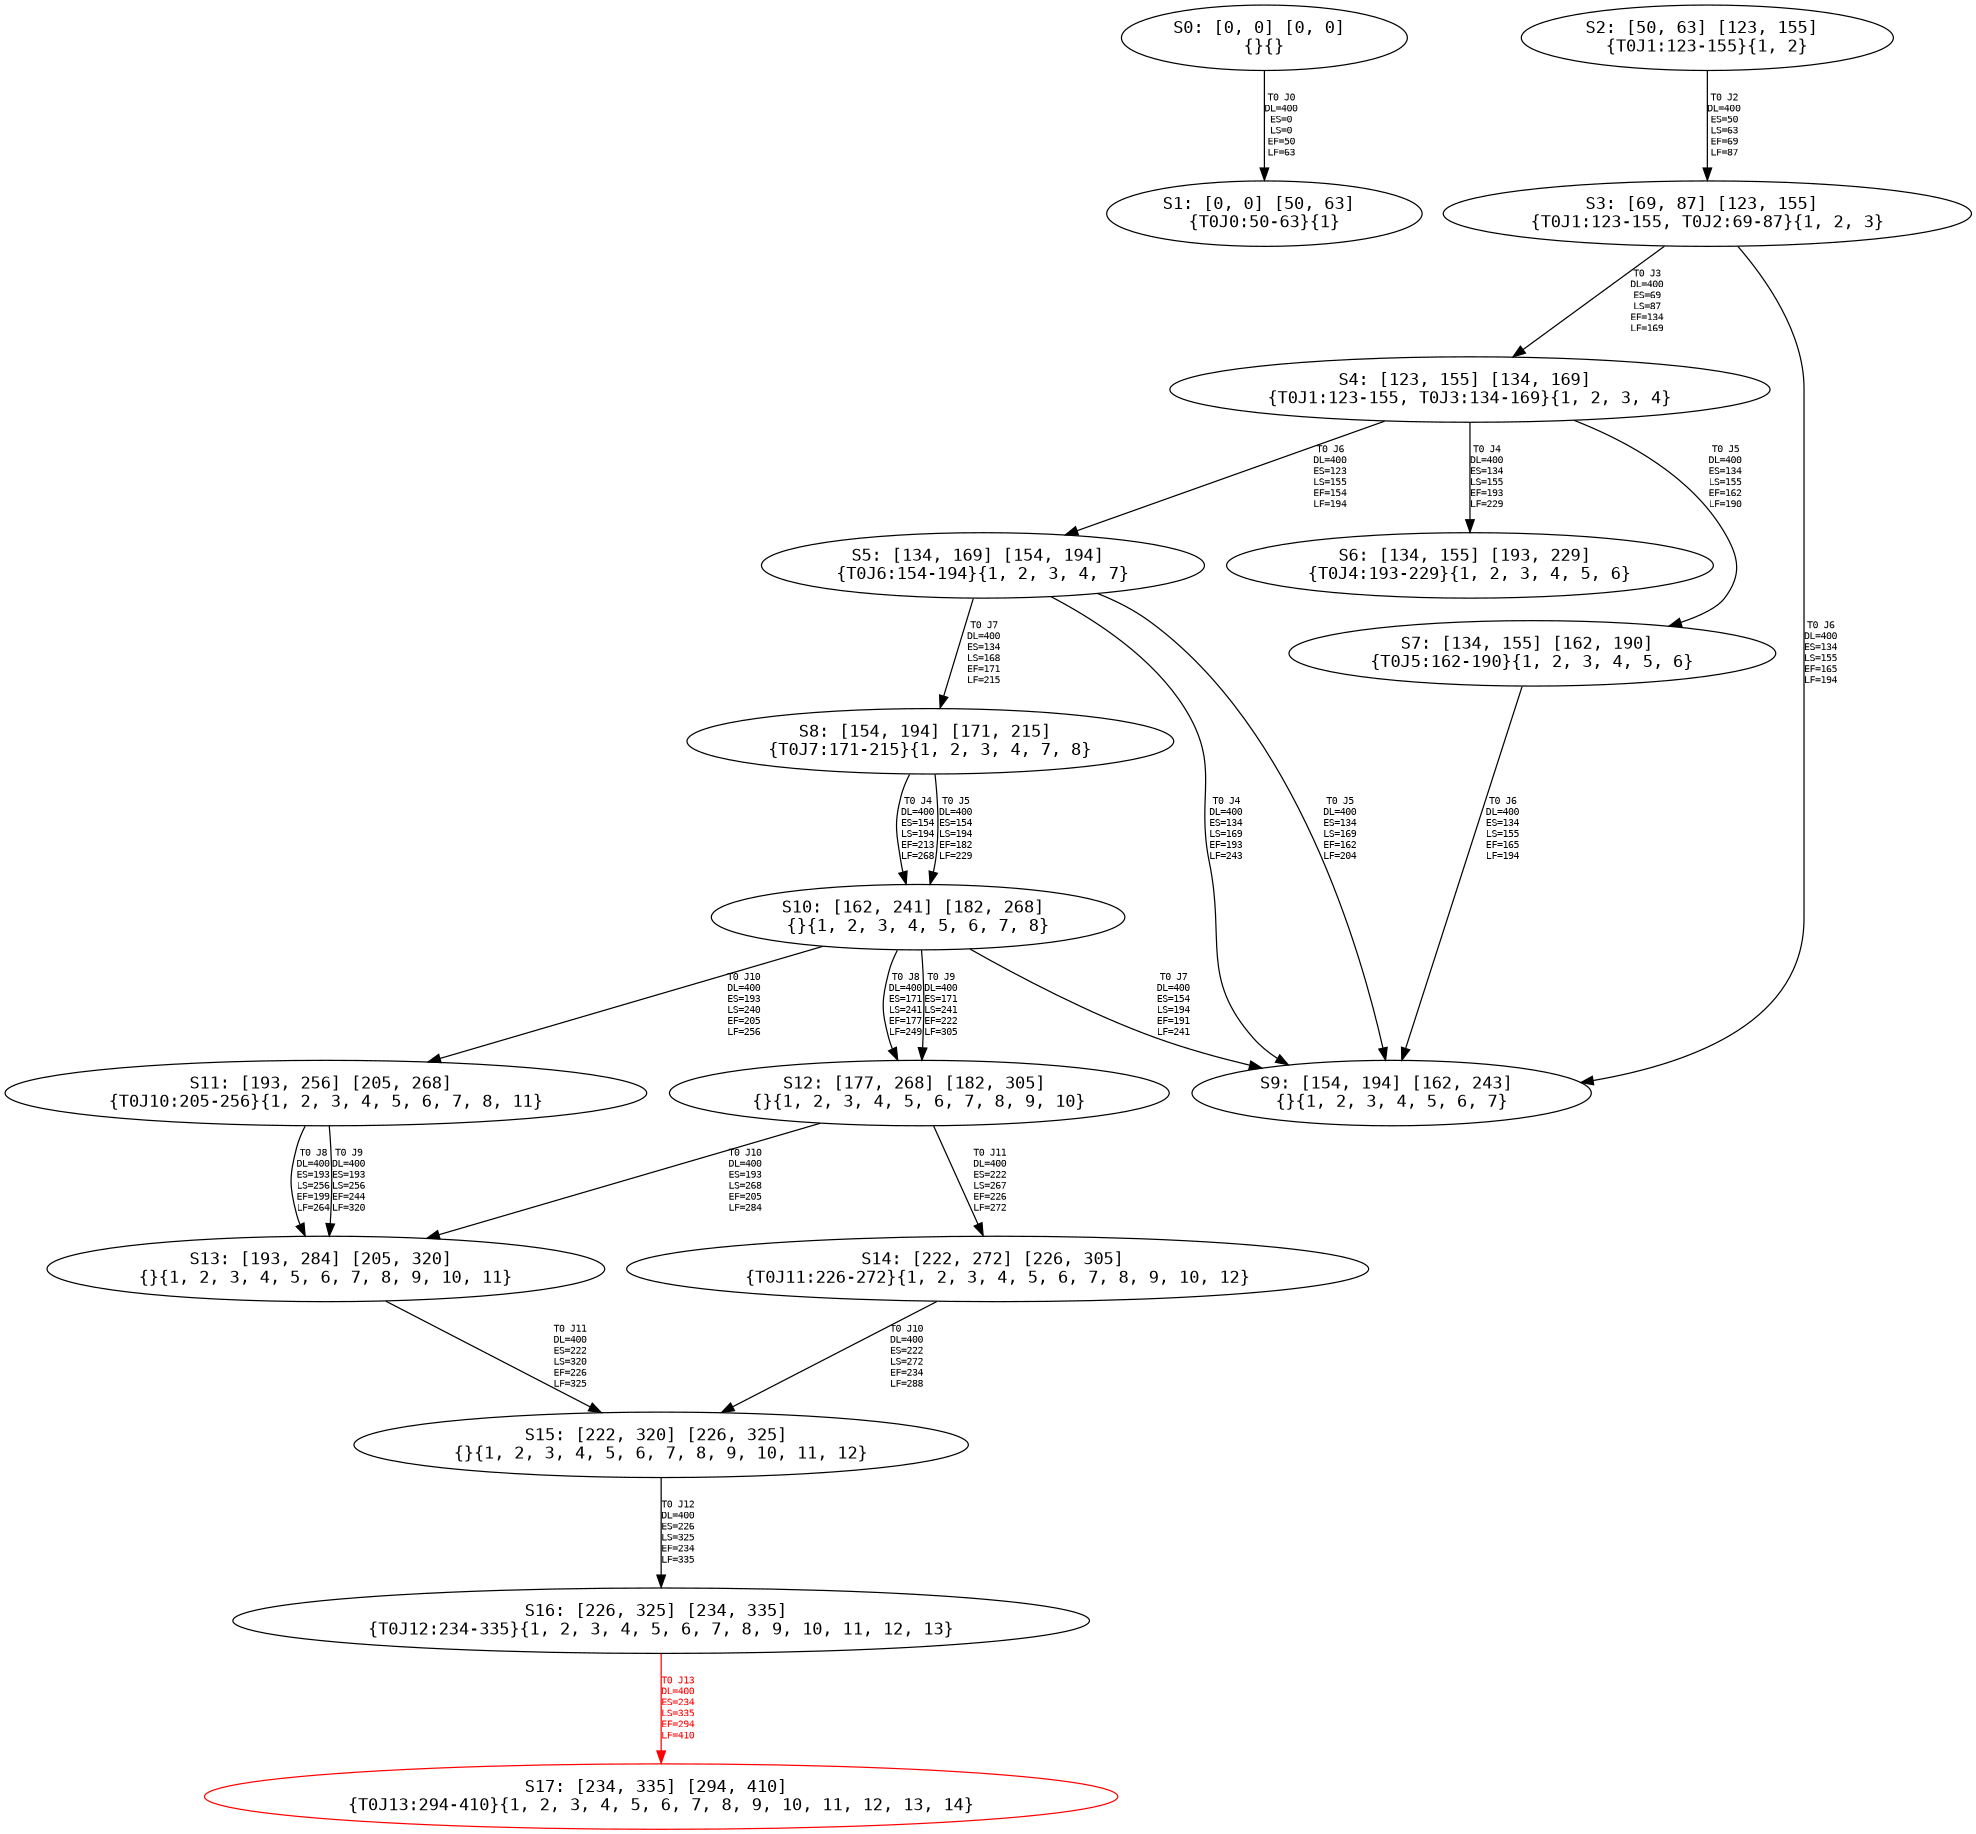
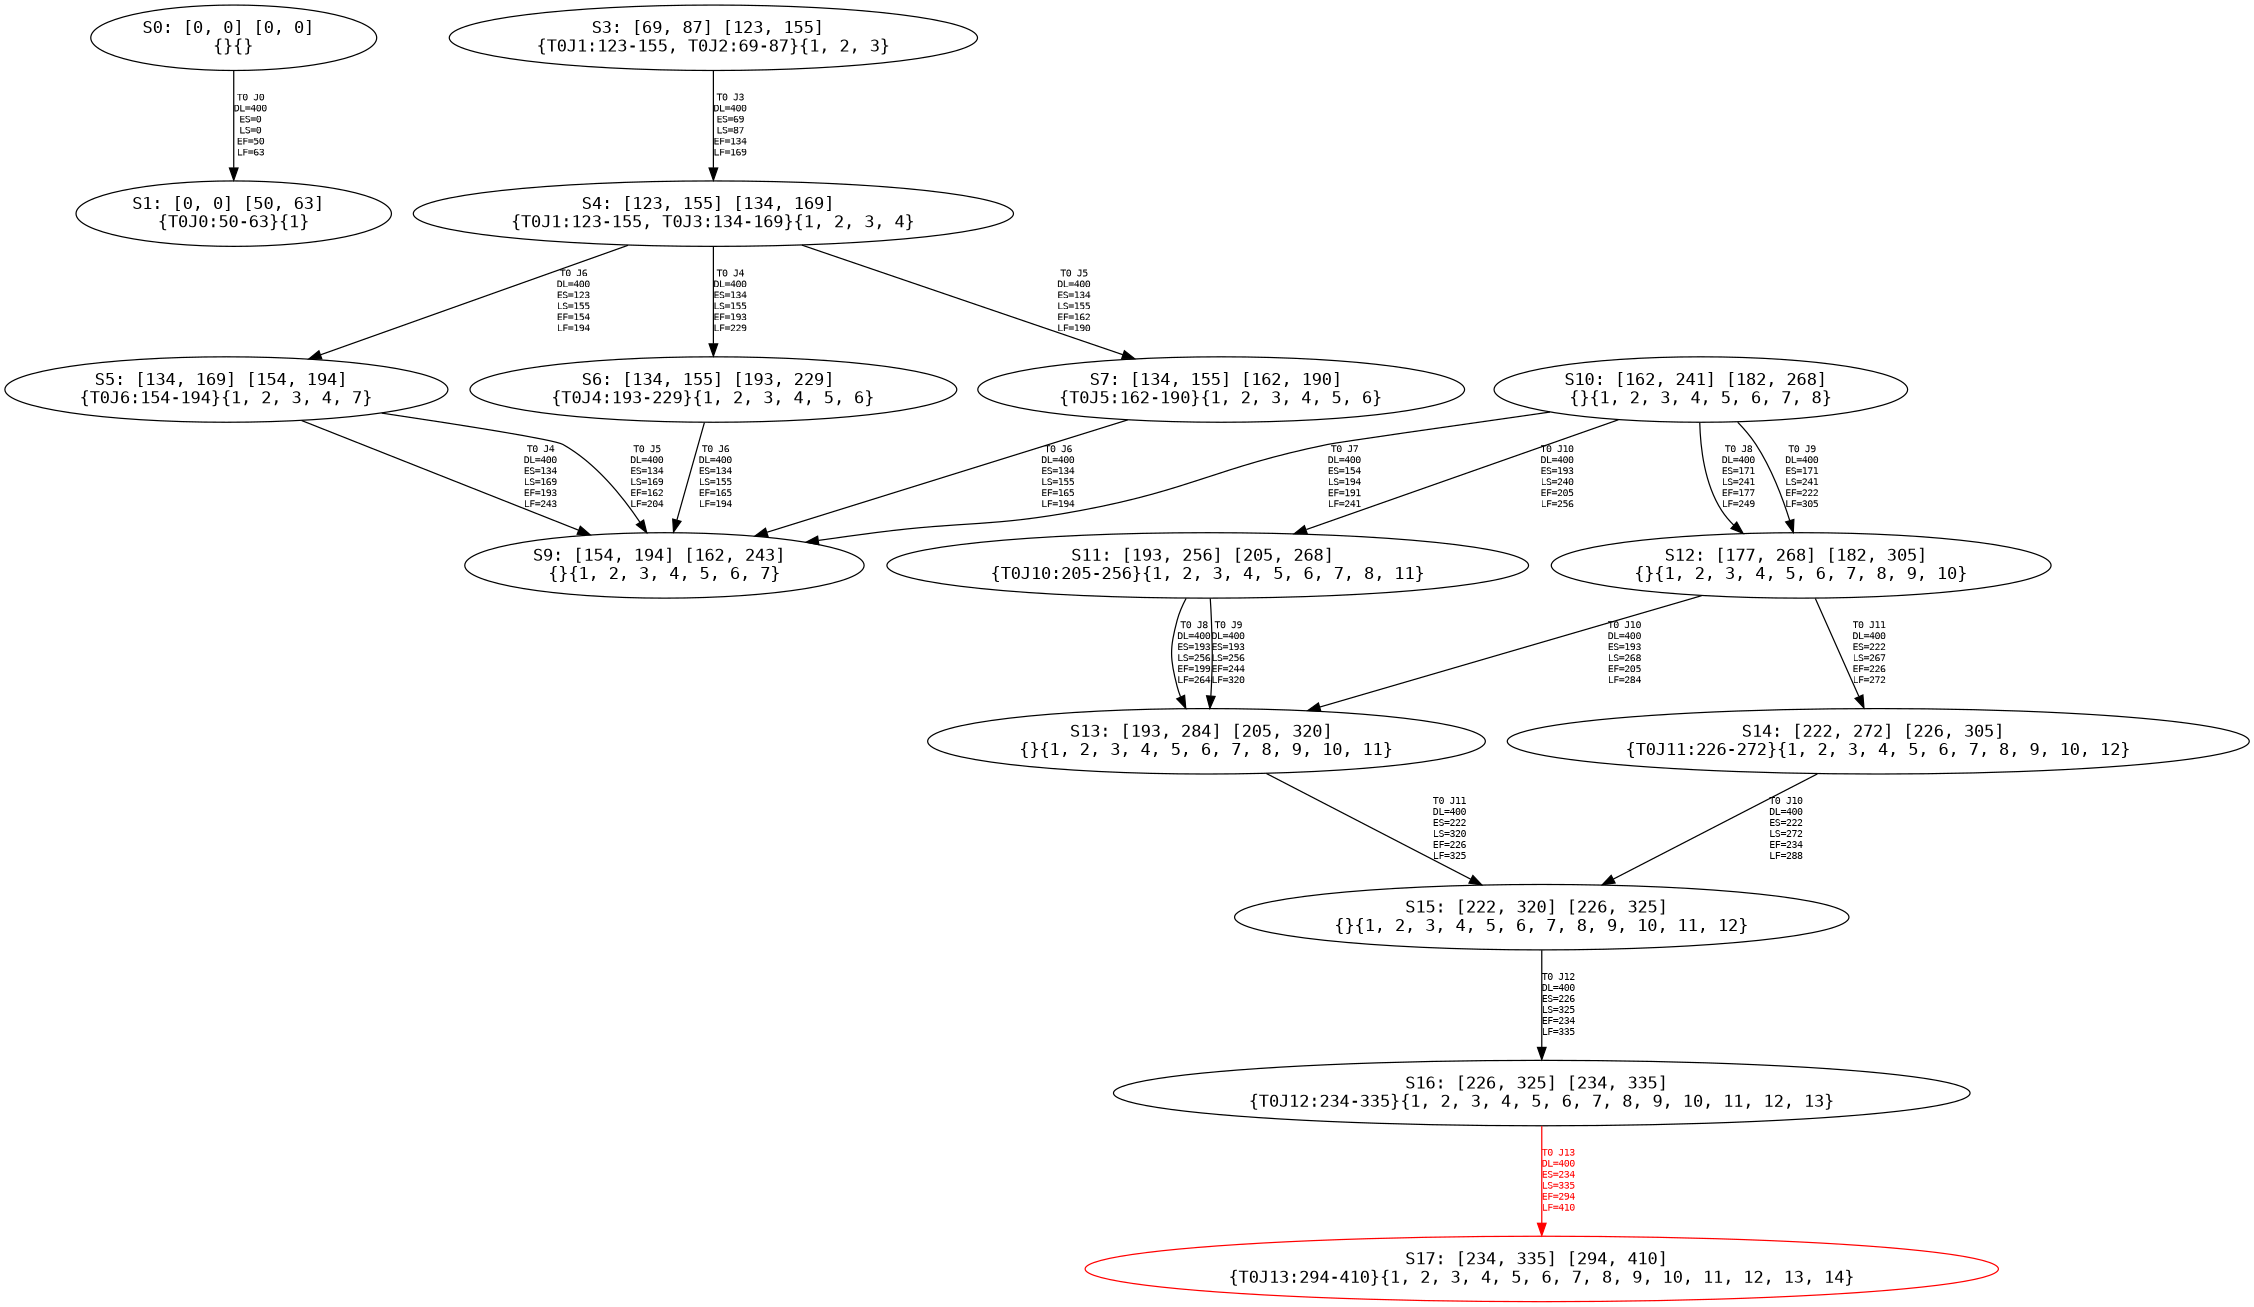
node "S2: [50, 63] [123, 155] {T0J1:123-155}{1, 2}": removed
edge "S3: [69, 87] [123, 155] {T0J1:123-155, T0J2:69-87}{1, 2, 3}" -> "S9: [154, 194] [162, 243] {}{1, 2, 3, 4, 5, 6, 7}": now "S6: [134, 155] [193, 229] {T0J4:193-229}{1, 2, 3, 4, 5, 6}" -> "S9: [154, 194] [162, 243] {}{1, 2, 3, 4, 5, 6, 7}"
node "S8: [154, 194] [171, 215] {T0J7:171-215}{1, 2, 3, 4, 7, 8}": removed
